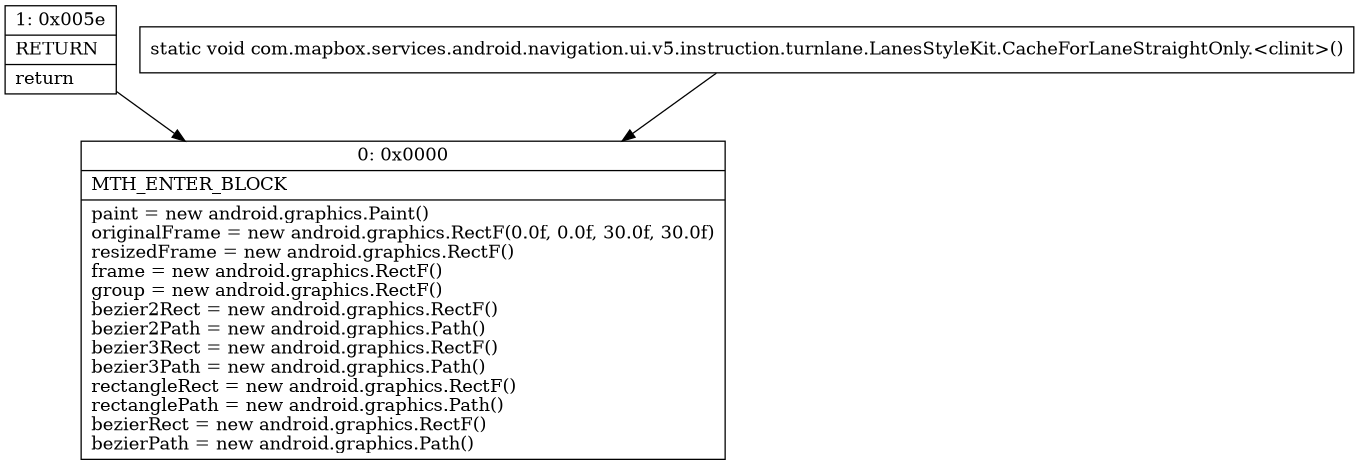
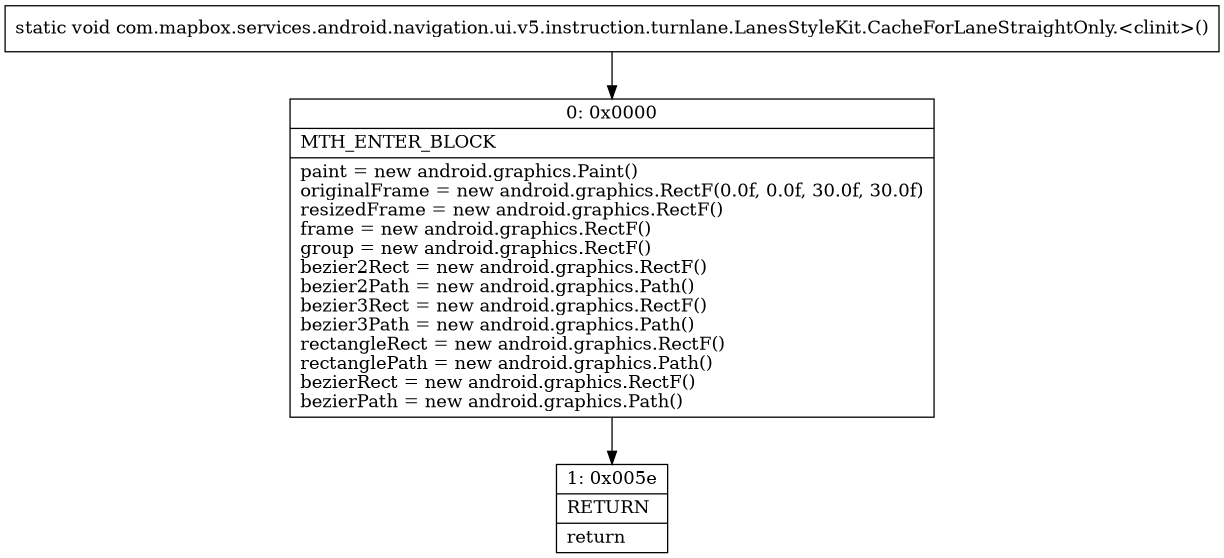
edge "1: 0x005e" -> "0: 0x0000": reversed
